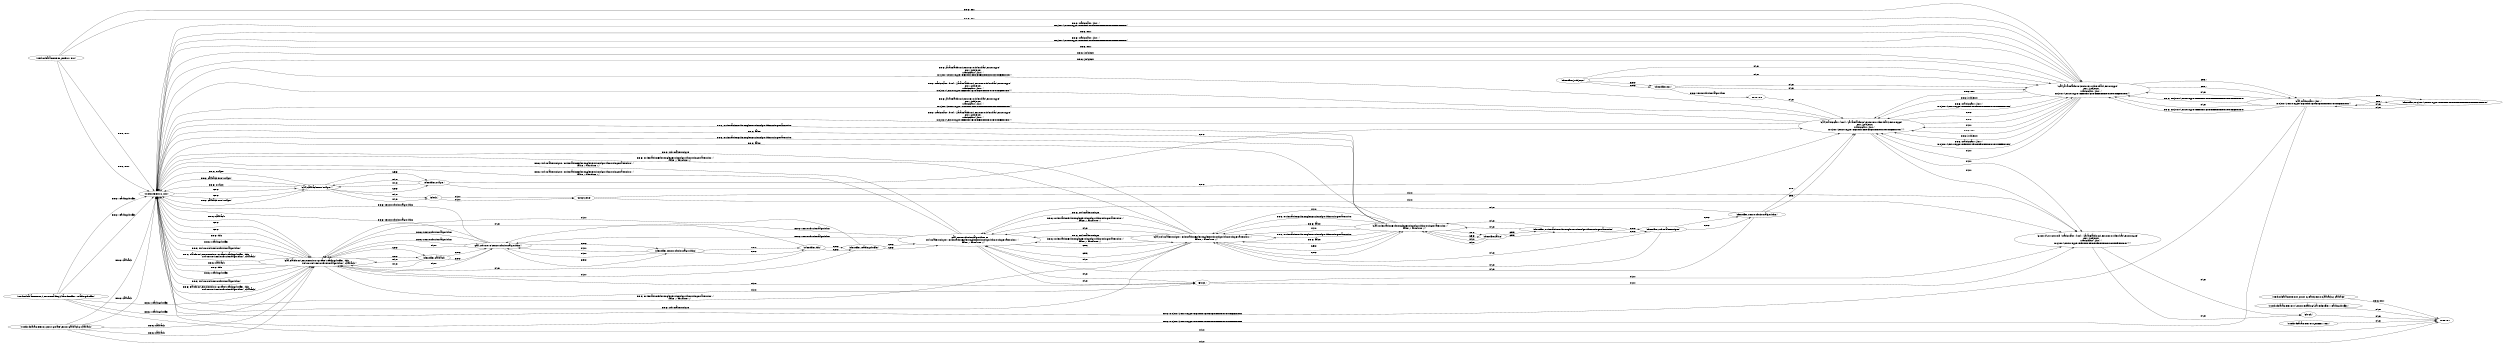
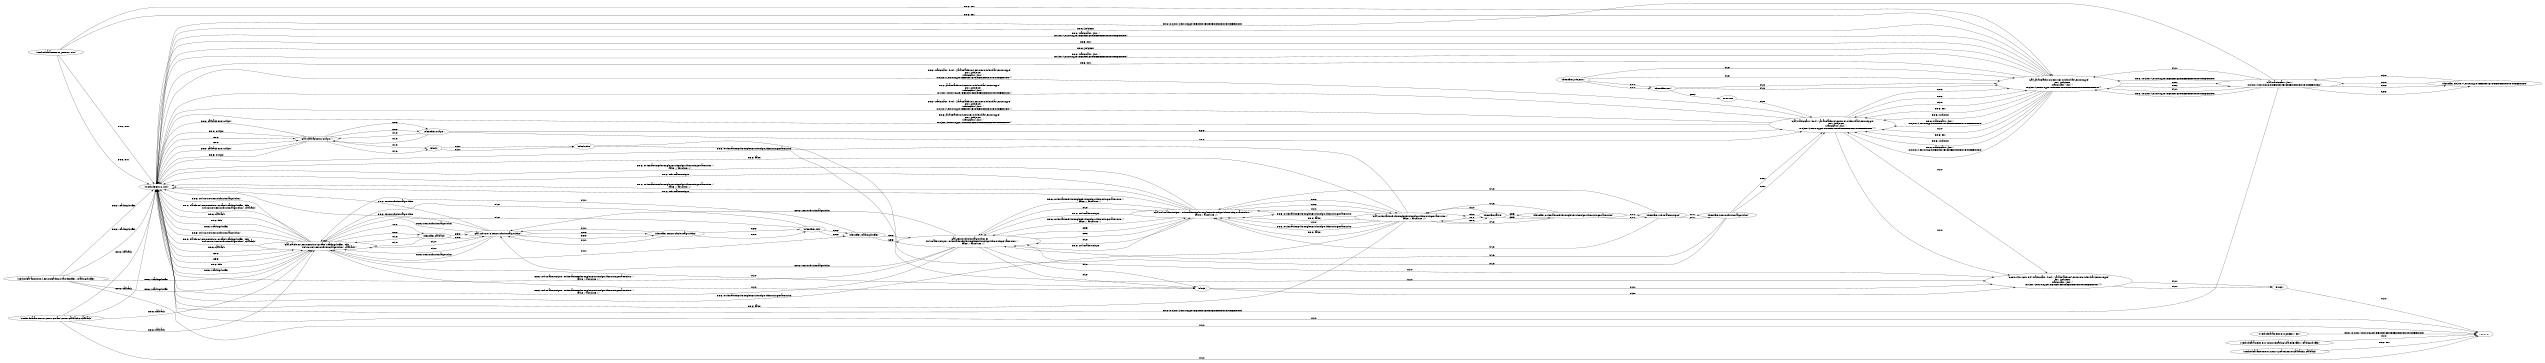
edge "(Identifier,env)" -> "8000108": label "DDG: sensor_fusion_algorithm" -> "CFG: "
edge "(MethodReturn,void)" -> "1000101": added, label "AST:"
edge "(MethodParameterOut,JNIEnv* env)" -> "1000101": label "AST: " -> "DDG: mojom::SensorType::RELATIVE_ORIENTATION_QUATERNION"
